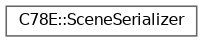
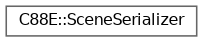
node "C78E::SceneSerializer": label "C78E::SceneSerializer" -> "C88E::SceneSerializer"
